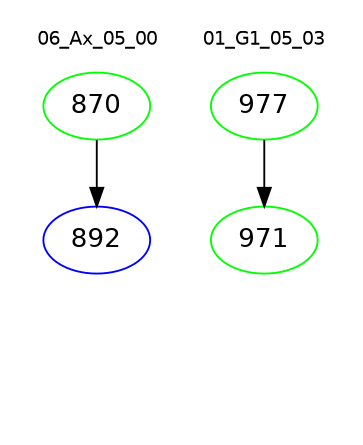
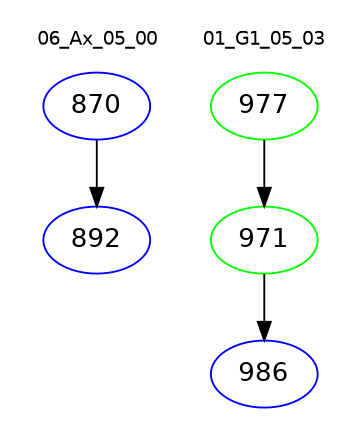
node "870": color green -> blue
node "986": added
